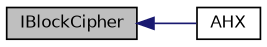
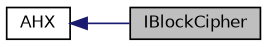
edge "AHX" -> "IBlockCipher": reversed
